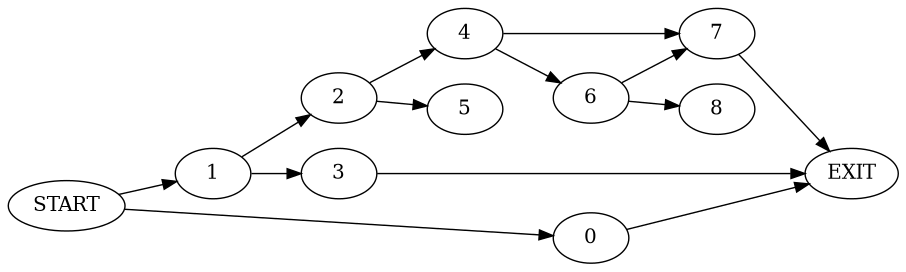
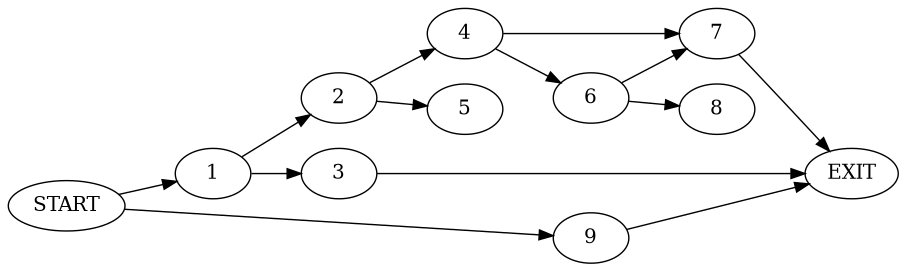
node "0": label "0" -> "9"
